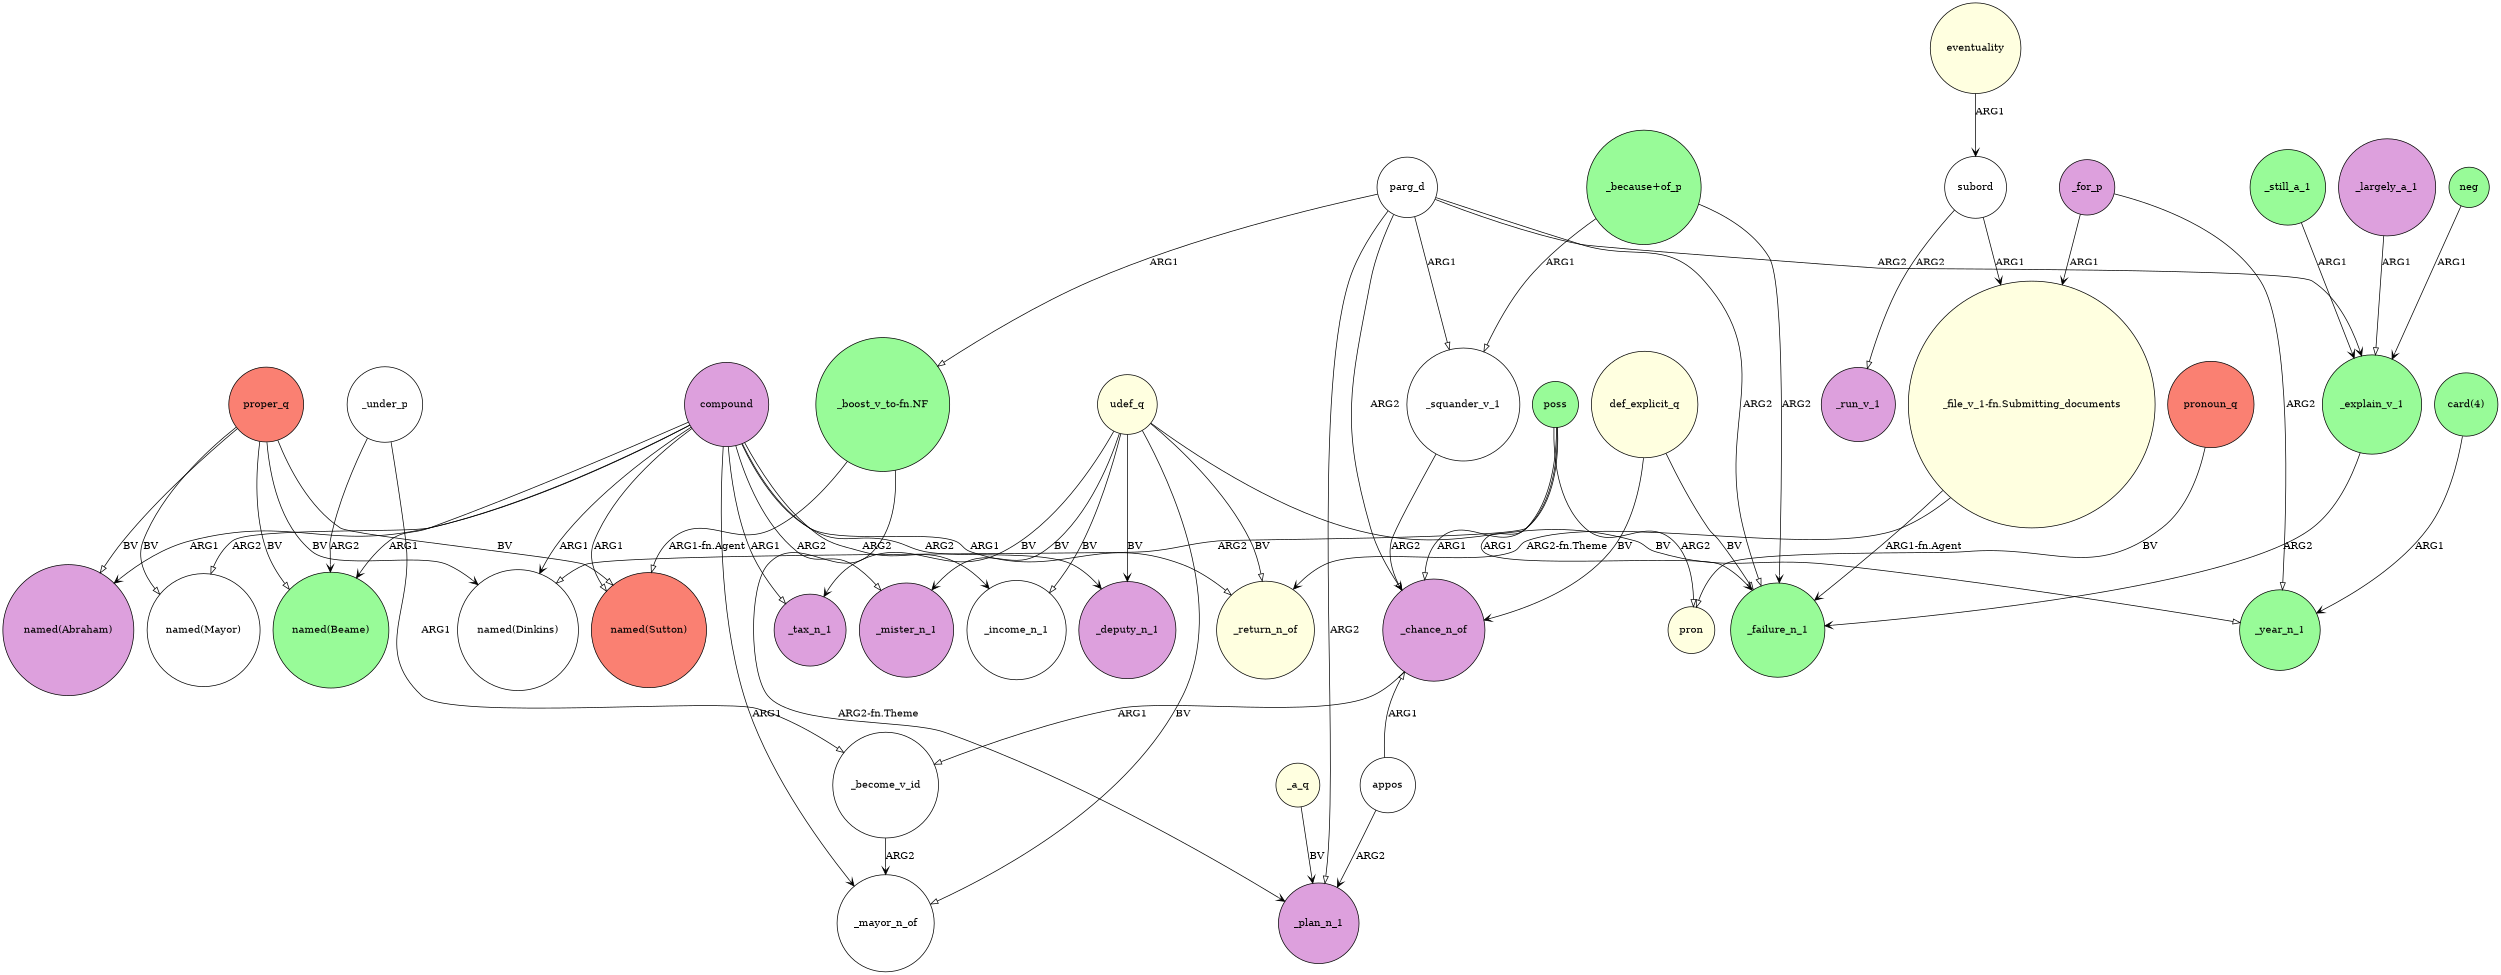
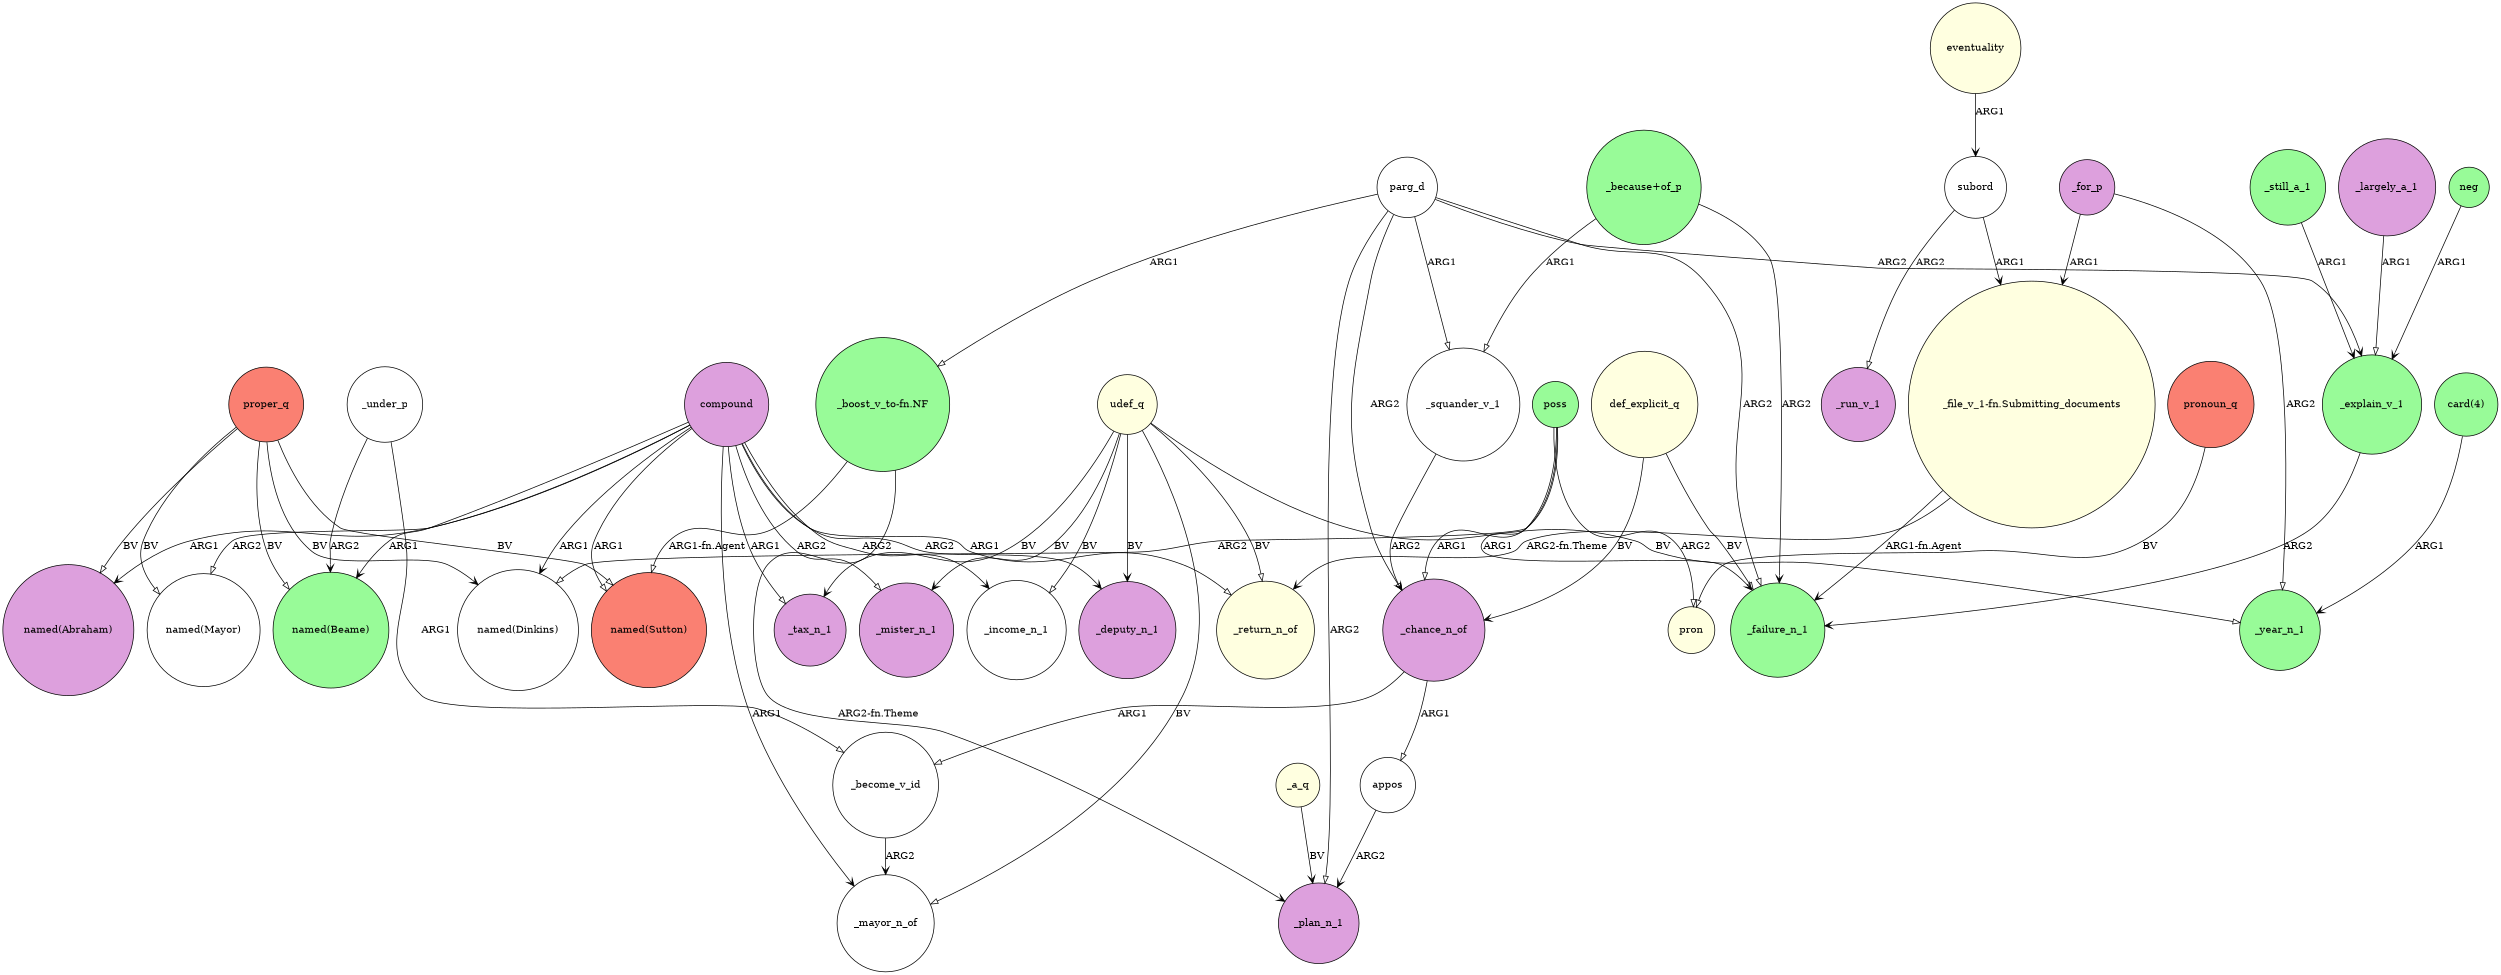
edge "appos" -> "_chance_n_of": reversed
